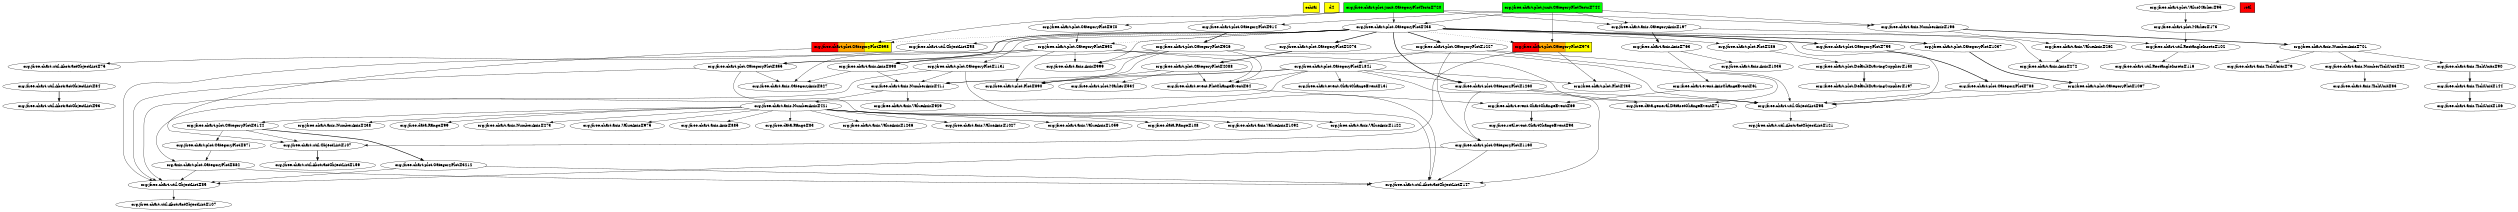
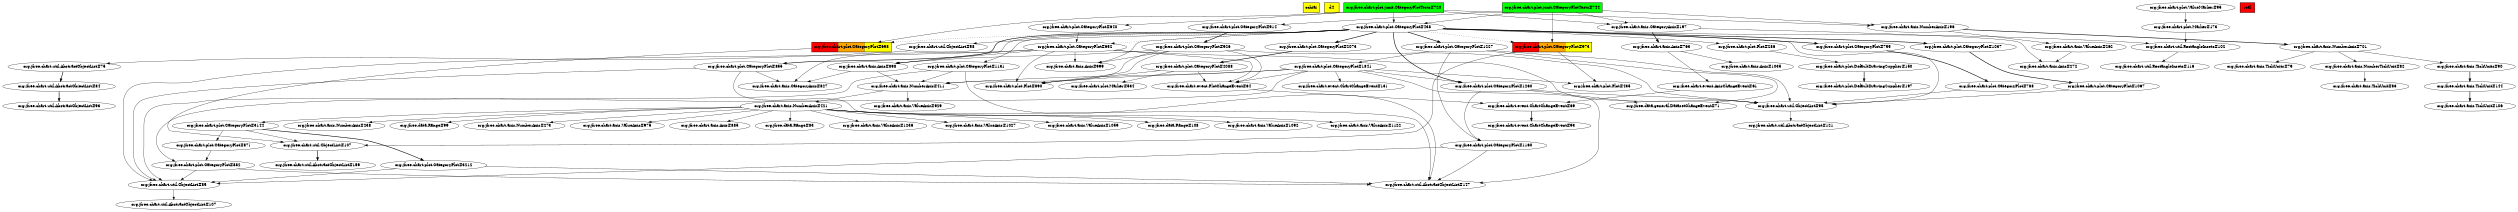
edge "org.jfree.chart.util.AbstractObjectList#75" -> "org.jfree.chart.util.AbstractObjectList#84": added
node "org.jfree.real.event.ChartChangeEvent#93": label "org.jfree.real.event.ChartChangeEvent#93" -> "org.jfree.chart.event.ChartChangeEvent#93"
node "org.axis.chart.plot.CategoryPlot#882": label "org.axis.chart.plot.CategoryPlot#882" -> "org.jfree.chart.plot.CategoryPlot#882"
